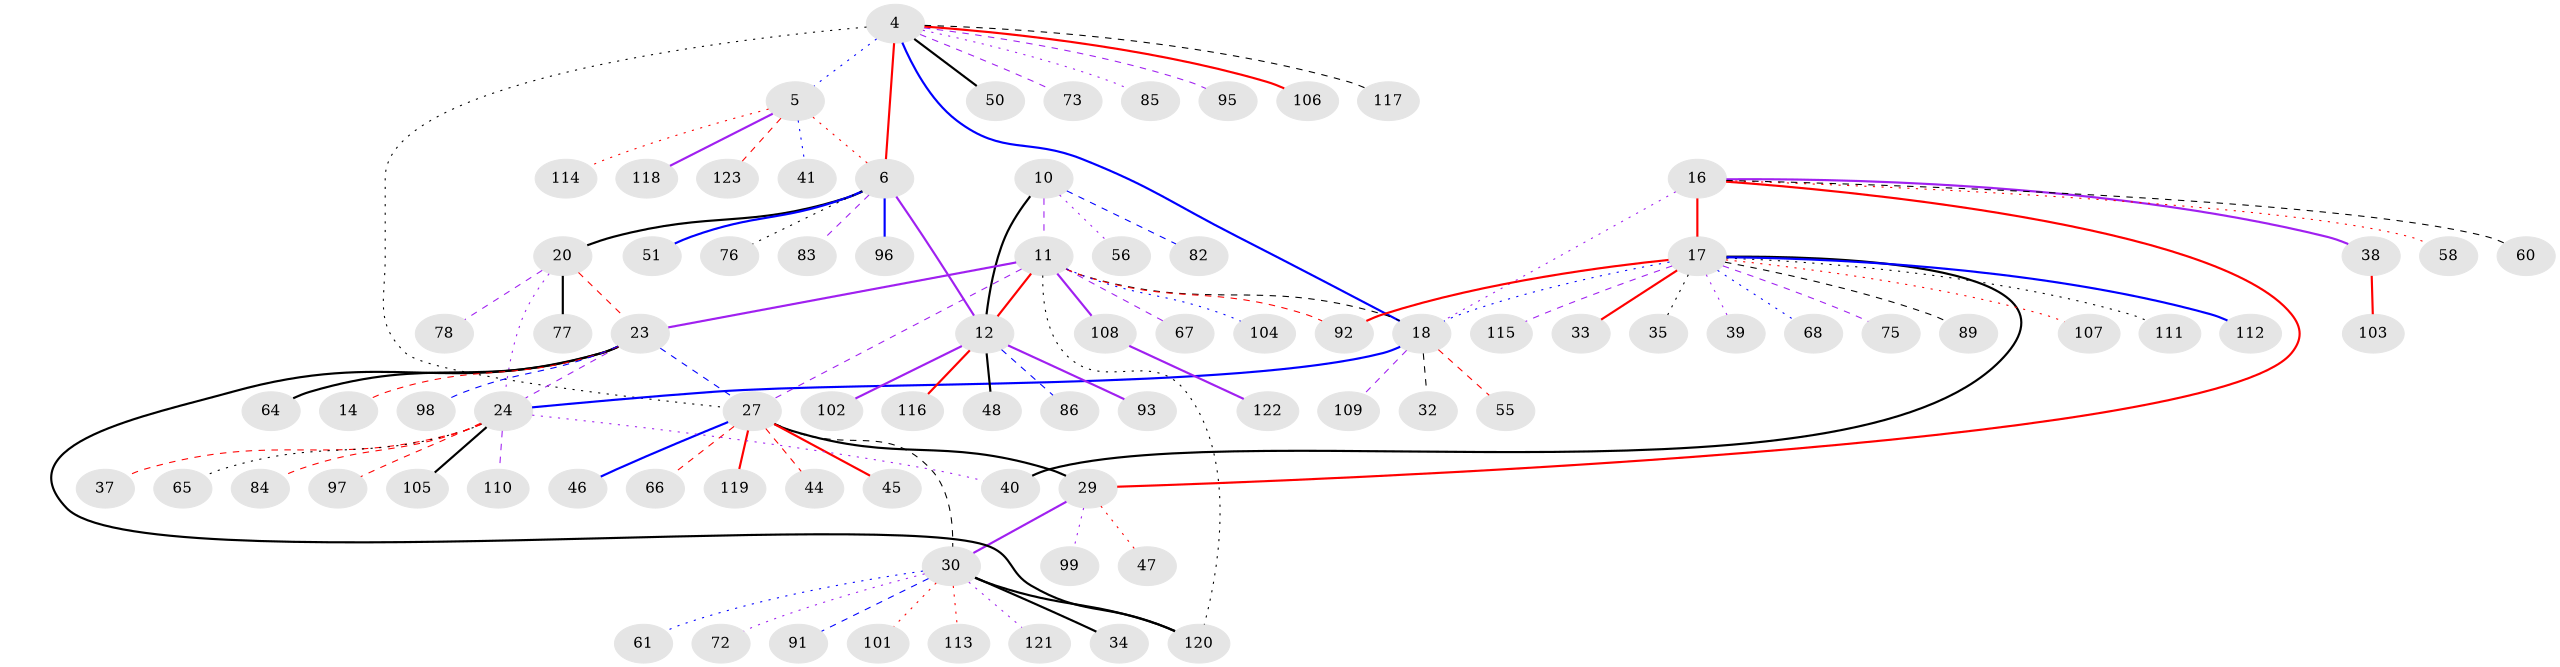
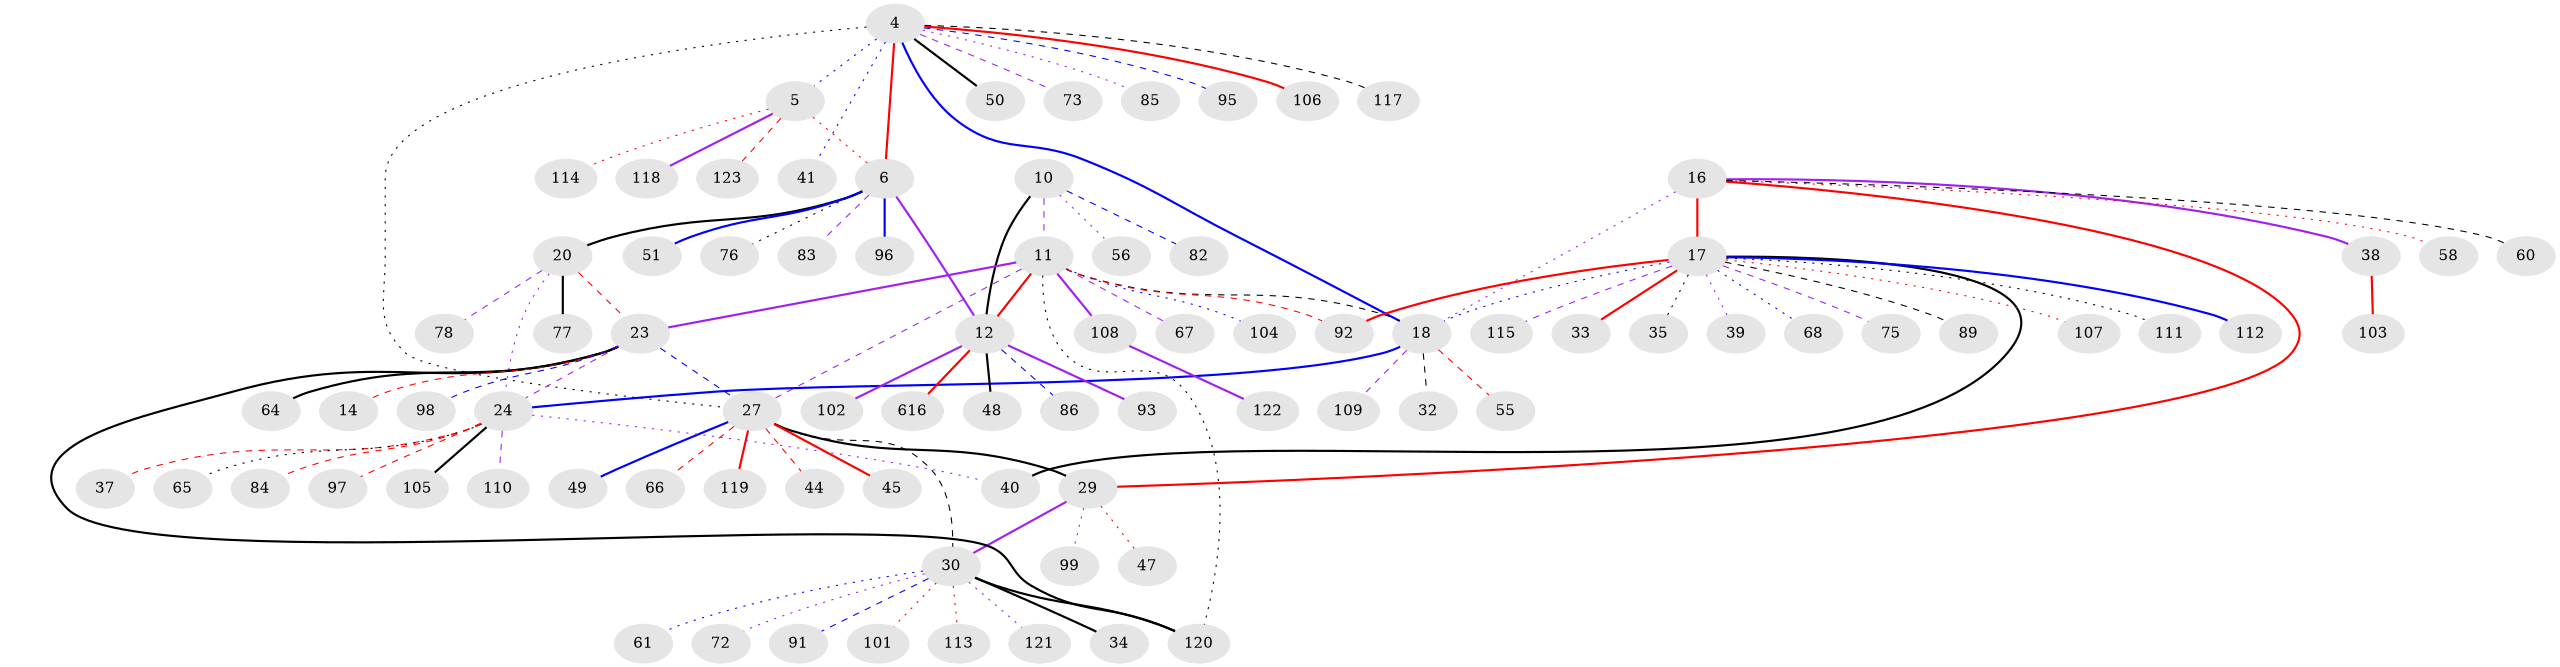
edge "4" -- "95": color purple -> blue
edge "5" -- "41": now "4" -- "41"
node "116": label "116" -> "616"
node "46": label "46" -> "49"
